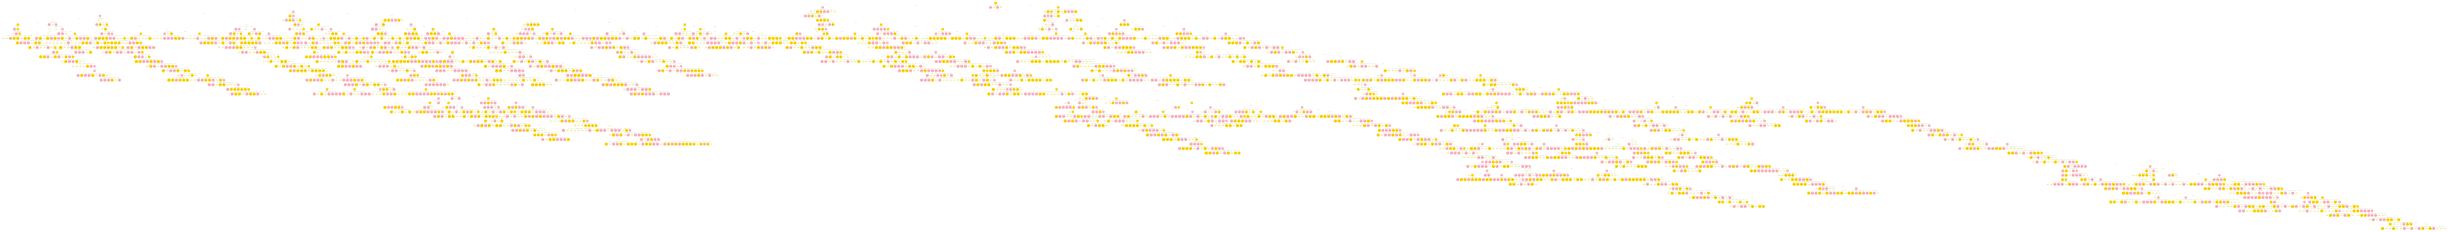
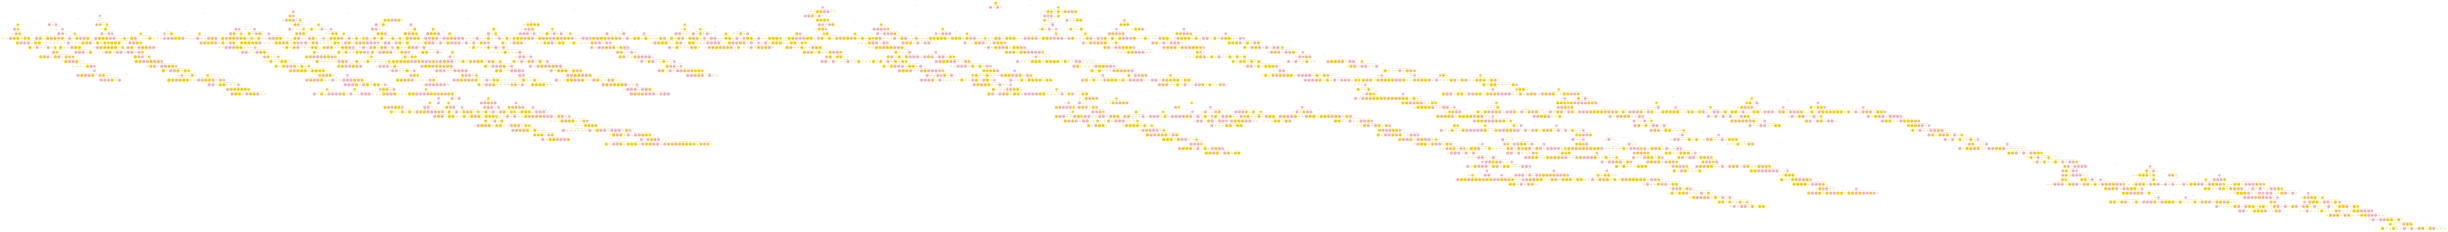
node "('', 2, 0, 2, 4)": fillcolor gold -> lightyellow
node "('', 1, 1, 0, 2)": fillcolor gold -> lightyellow
